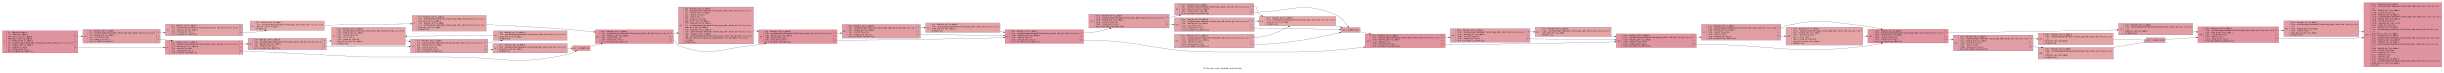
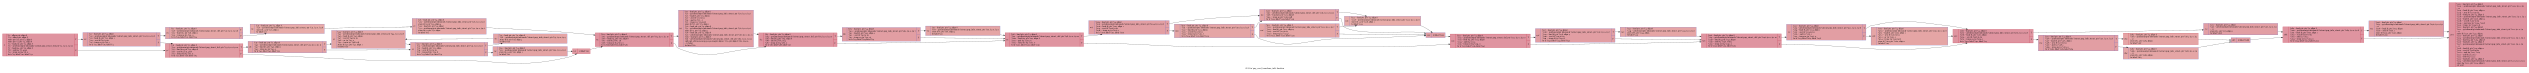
edge "109:" -> "126:": now "109:" -> "115:"
